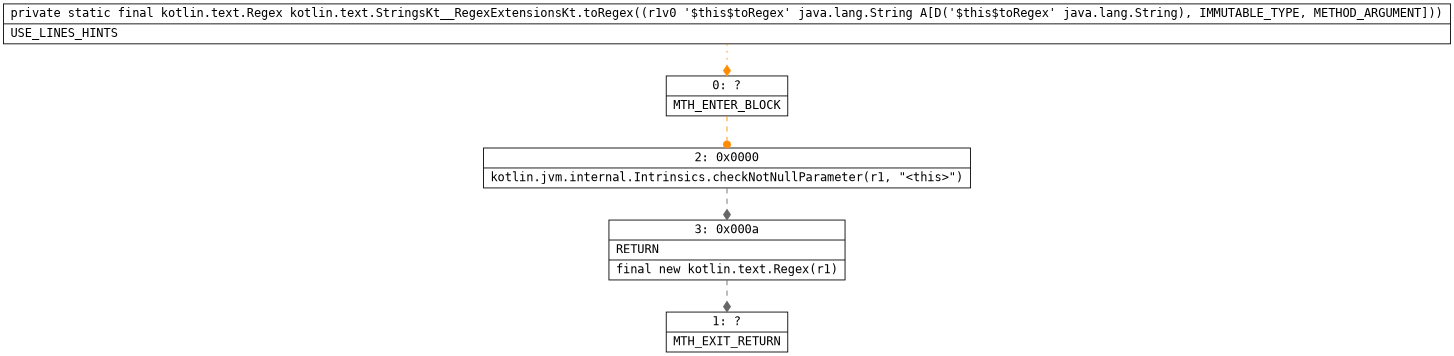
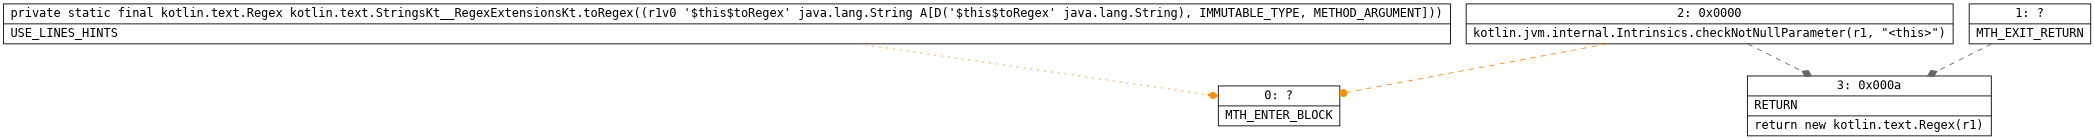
edge "0: ?" -> "2: 0x0000": reversed
node "3: 0x000a": text "final new kotlin.text.Regex(r1)" -> "return new kotlin.text.Regex(r1)"
edge "3: 0x000a" -> "1: ?": reversed
